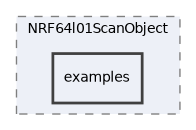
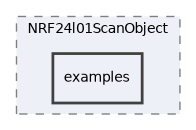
cluster "NRF64l01ScanObject": label "NRF64l01ScanObject" -> "NRF24l01ScanObject"
